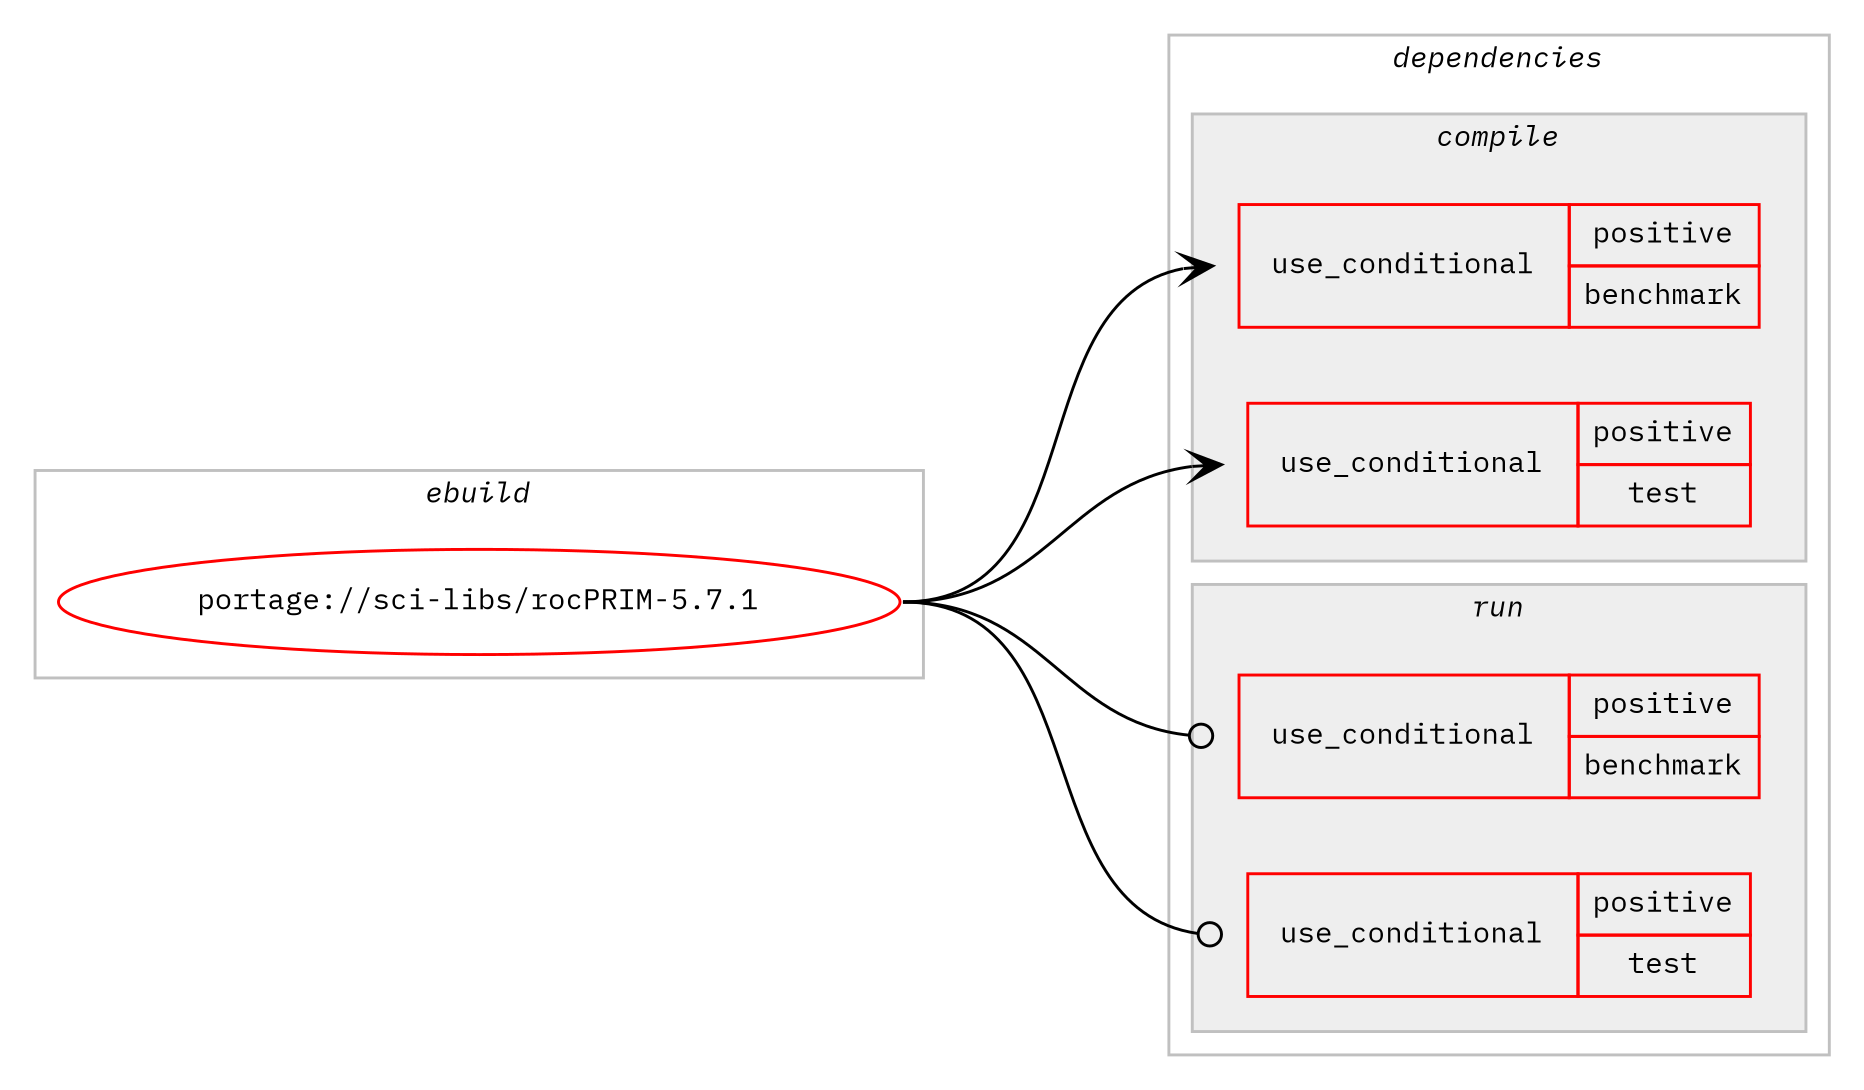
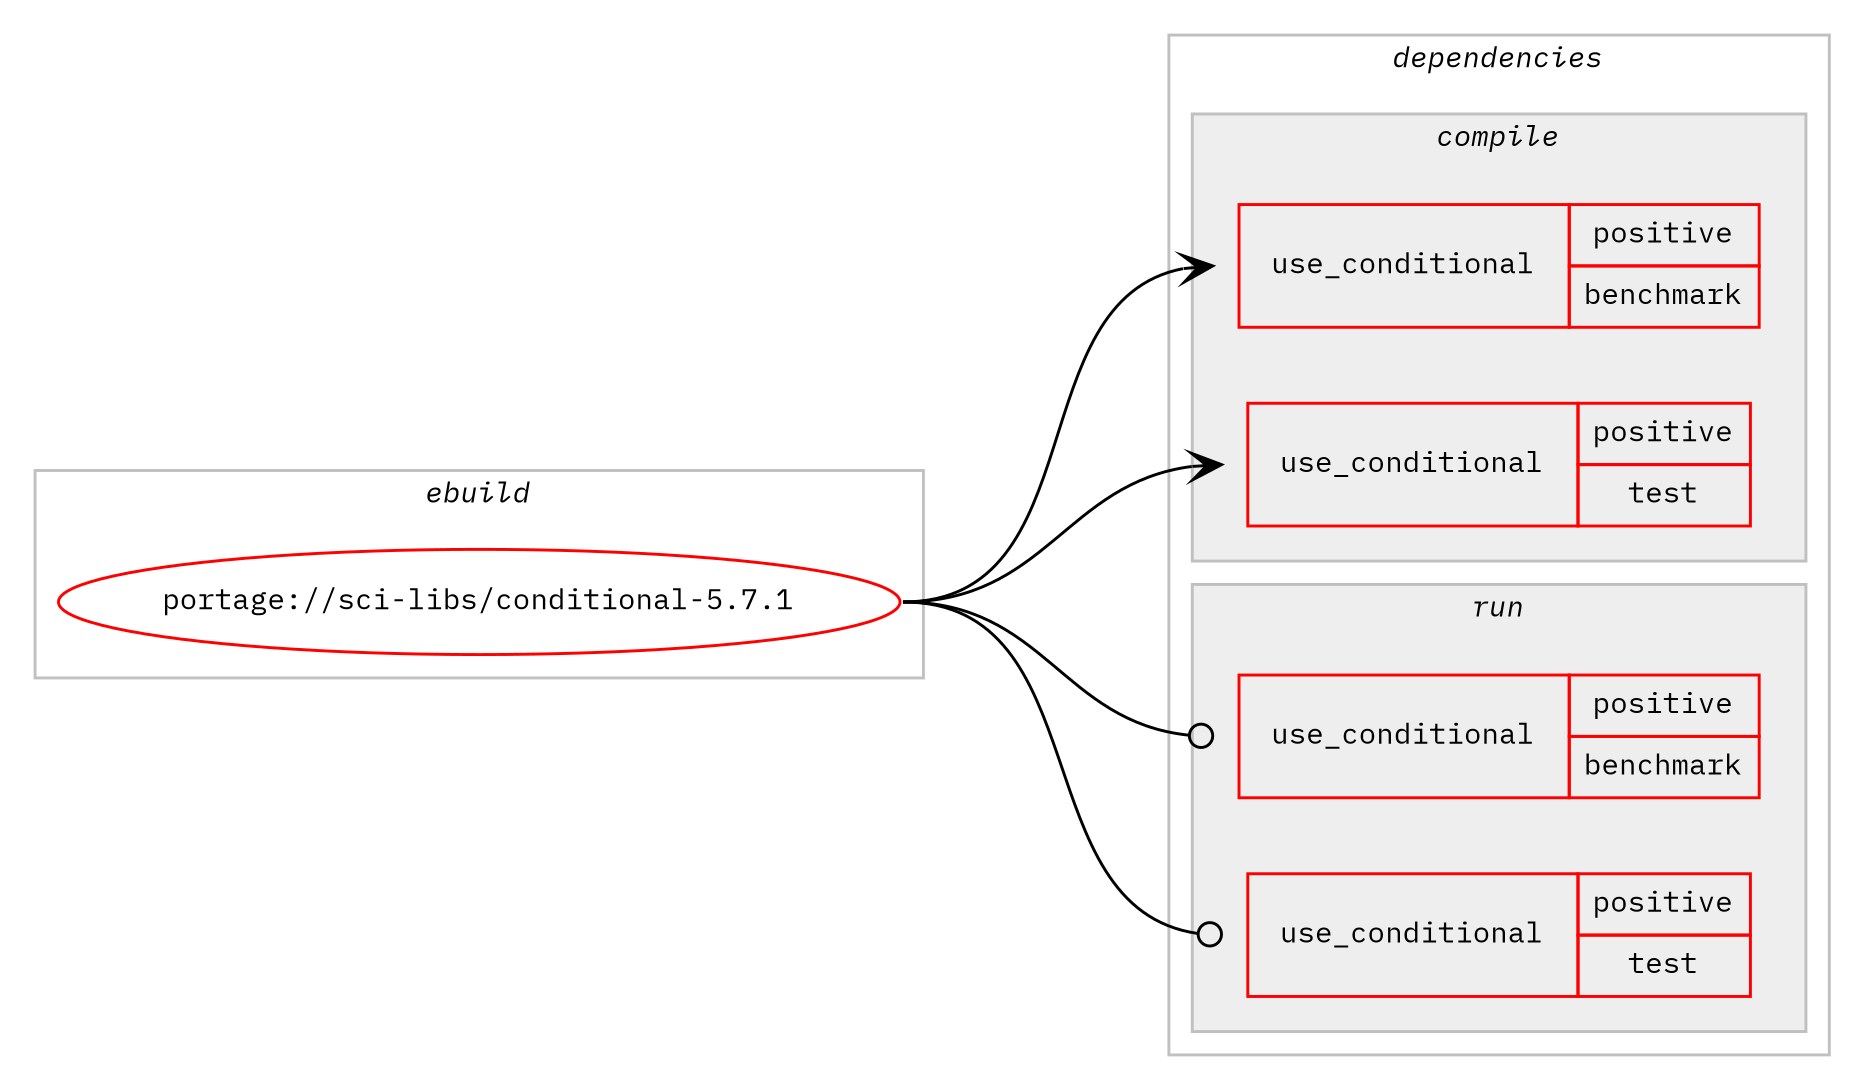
node "portage://sci-libs/rocPRIM-5.7.1": label "portage://sci-libs/rocPRIM-5.7.1" -> "portage://sci-libs/conditional-5.7.1"
